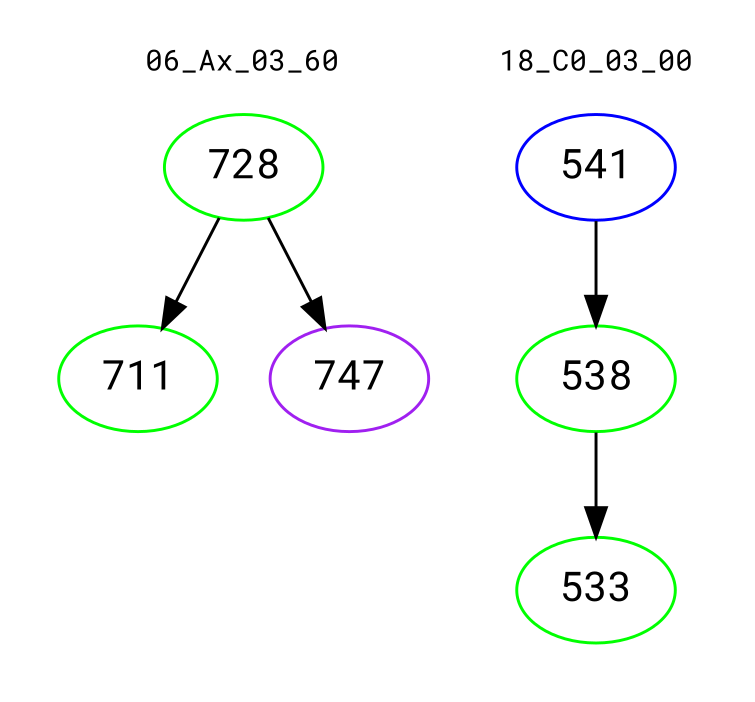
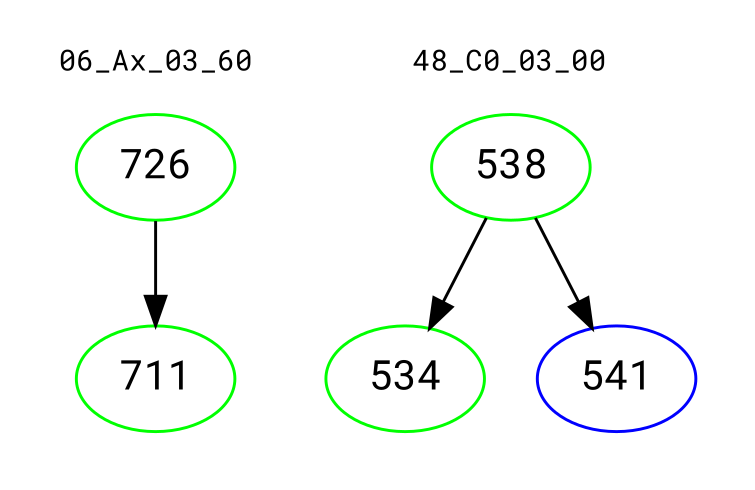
cluster "18_C0_03_00": label "18_C0_03_00" -> "48_C0_03_00"
node "728": label "728" -> "726"
edge "541" -> "538": reversed
node "747": removed
node "533": label "533" -> "534"
